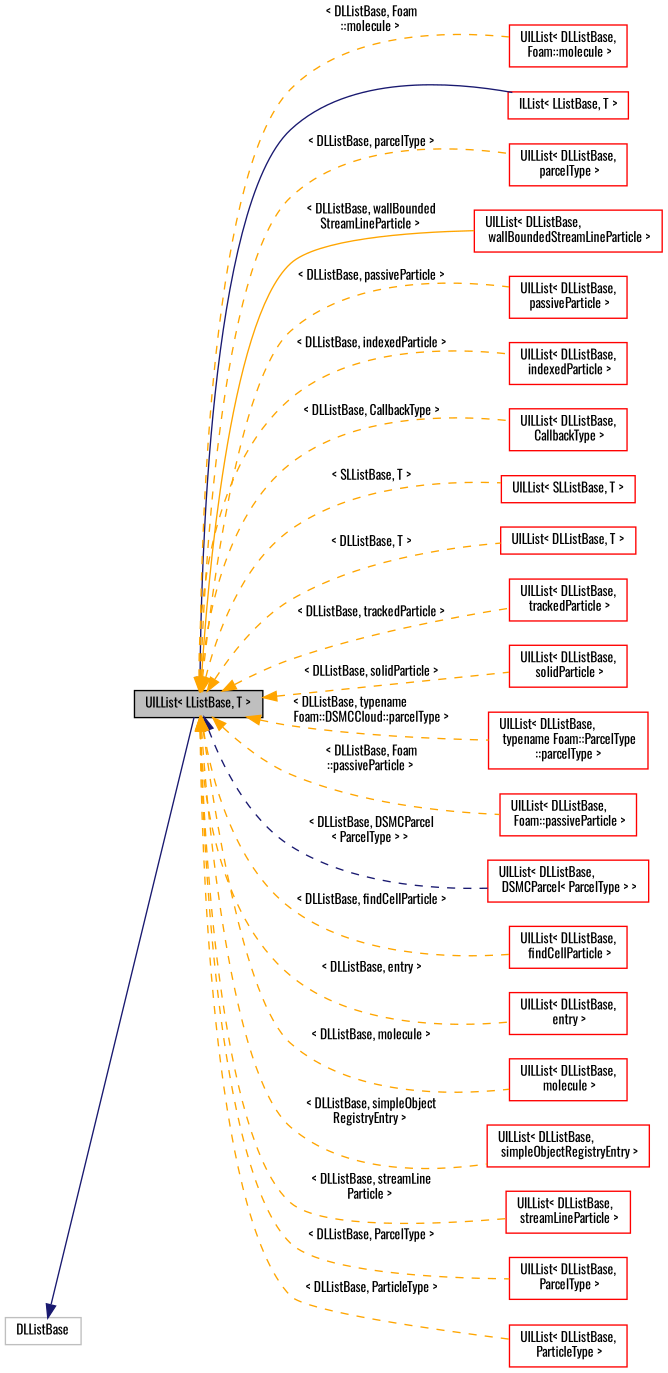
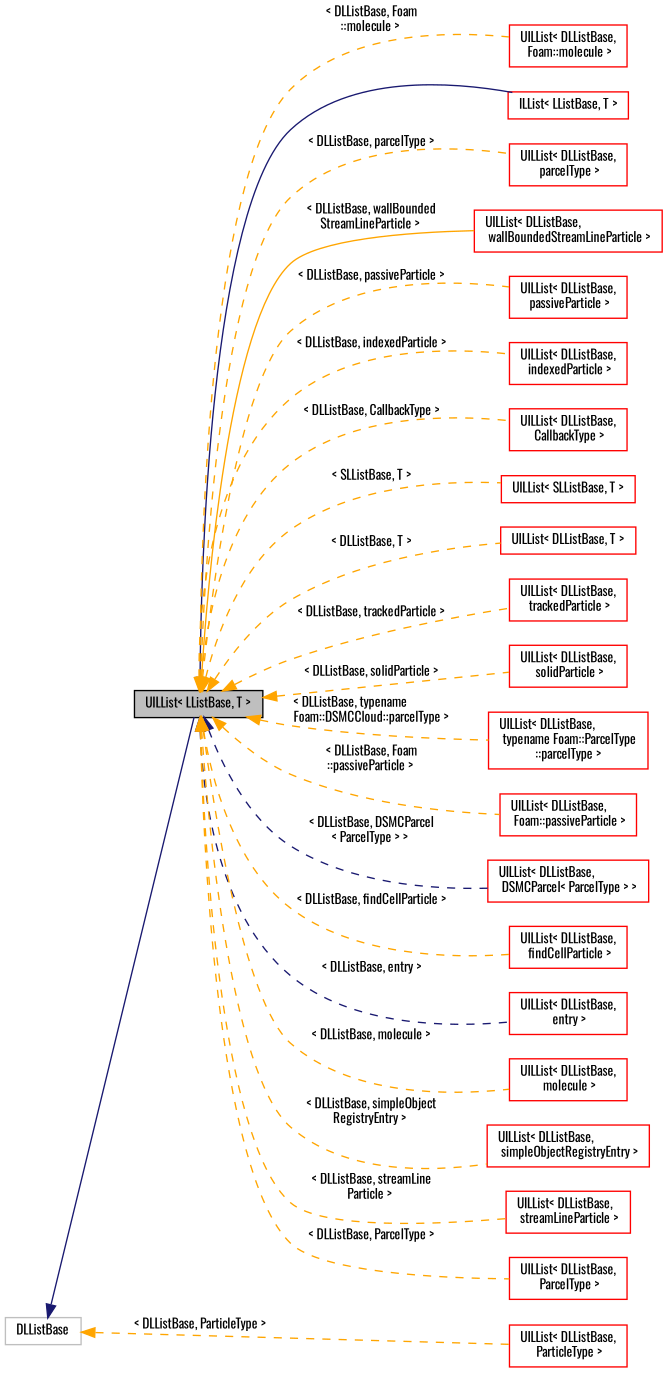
edge "UILList< DLListBase, entry >" -> "UILList< LListBase, T >": color orange -> midnightblue
edge "UILList< DLListBase, ParticleType >" -> "UILList< LListBase, T >": now "UILList< DLListBase, ParticleType >" -> "DLListBase"
